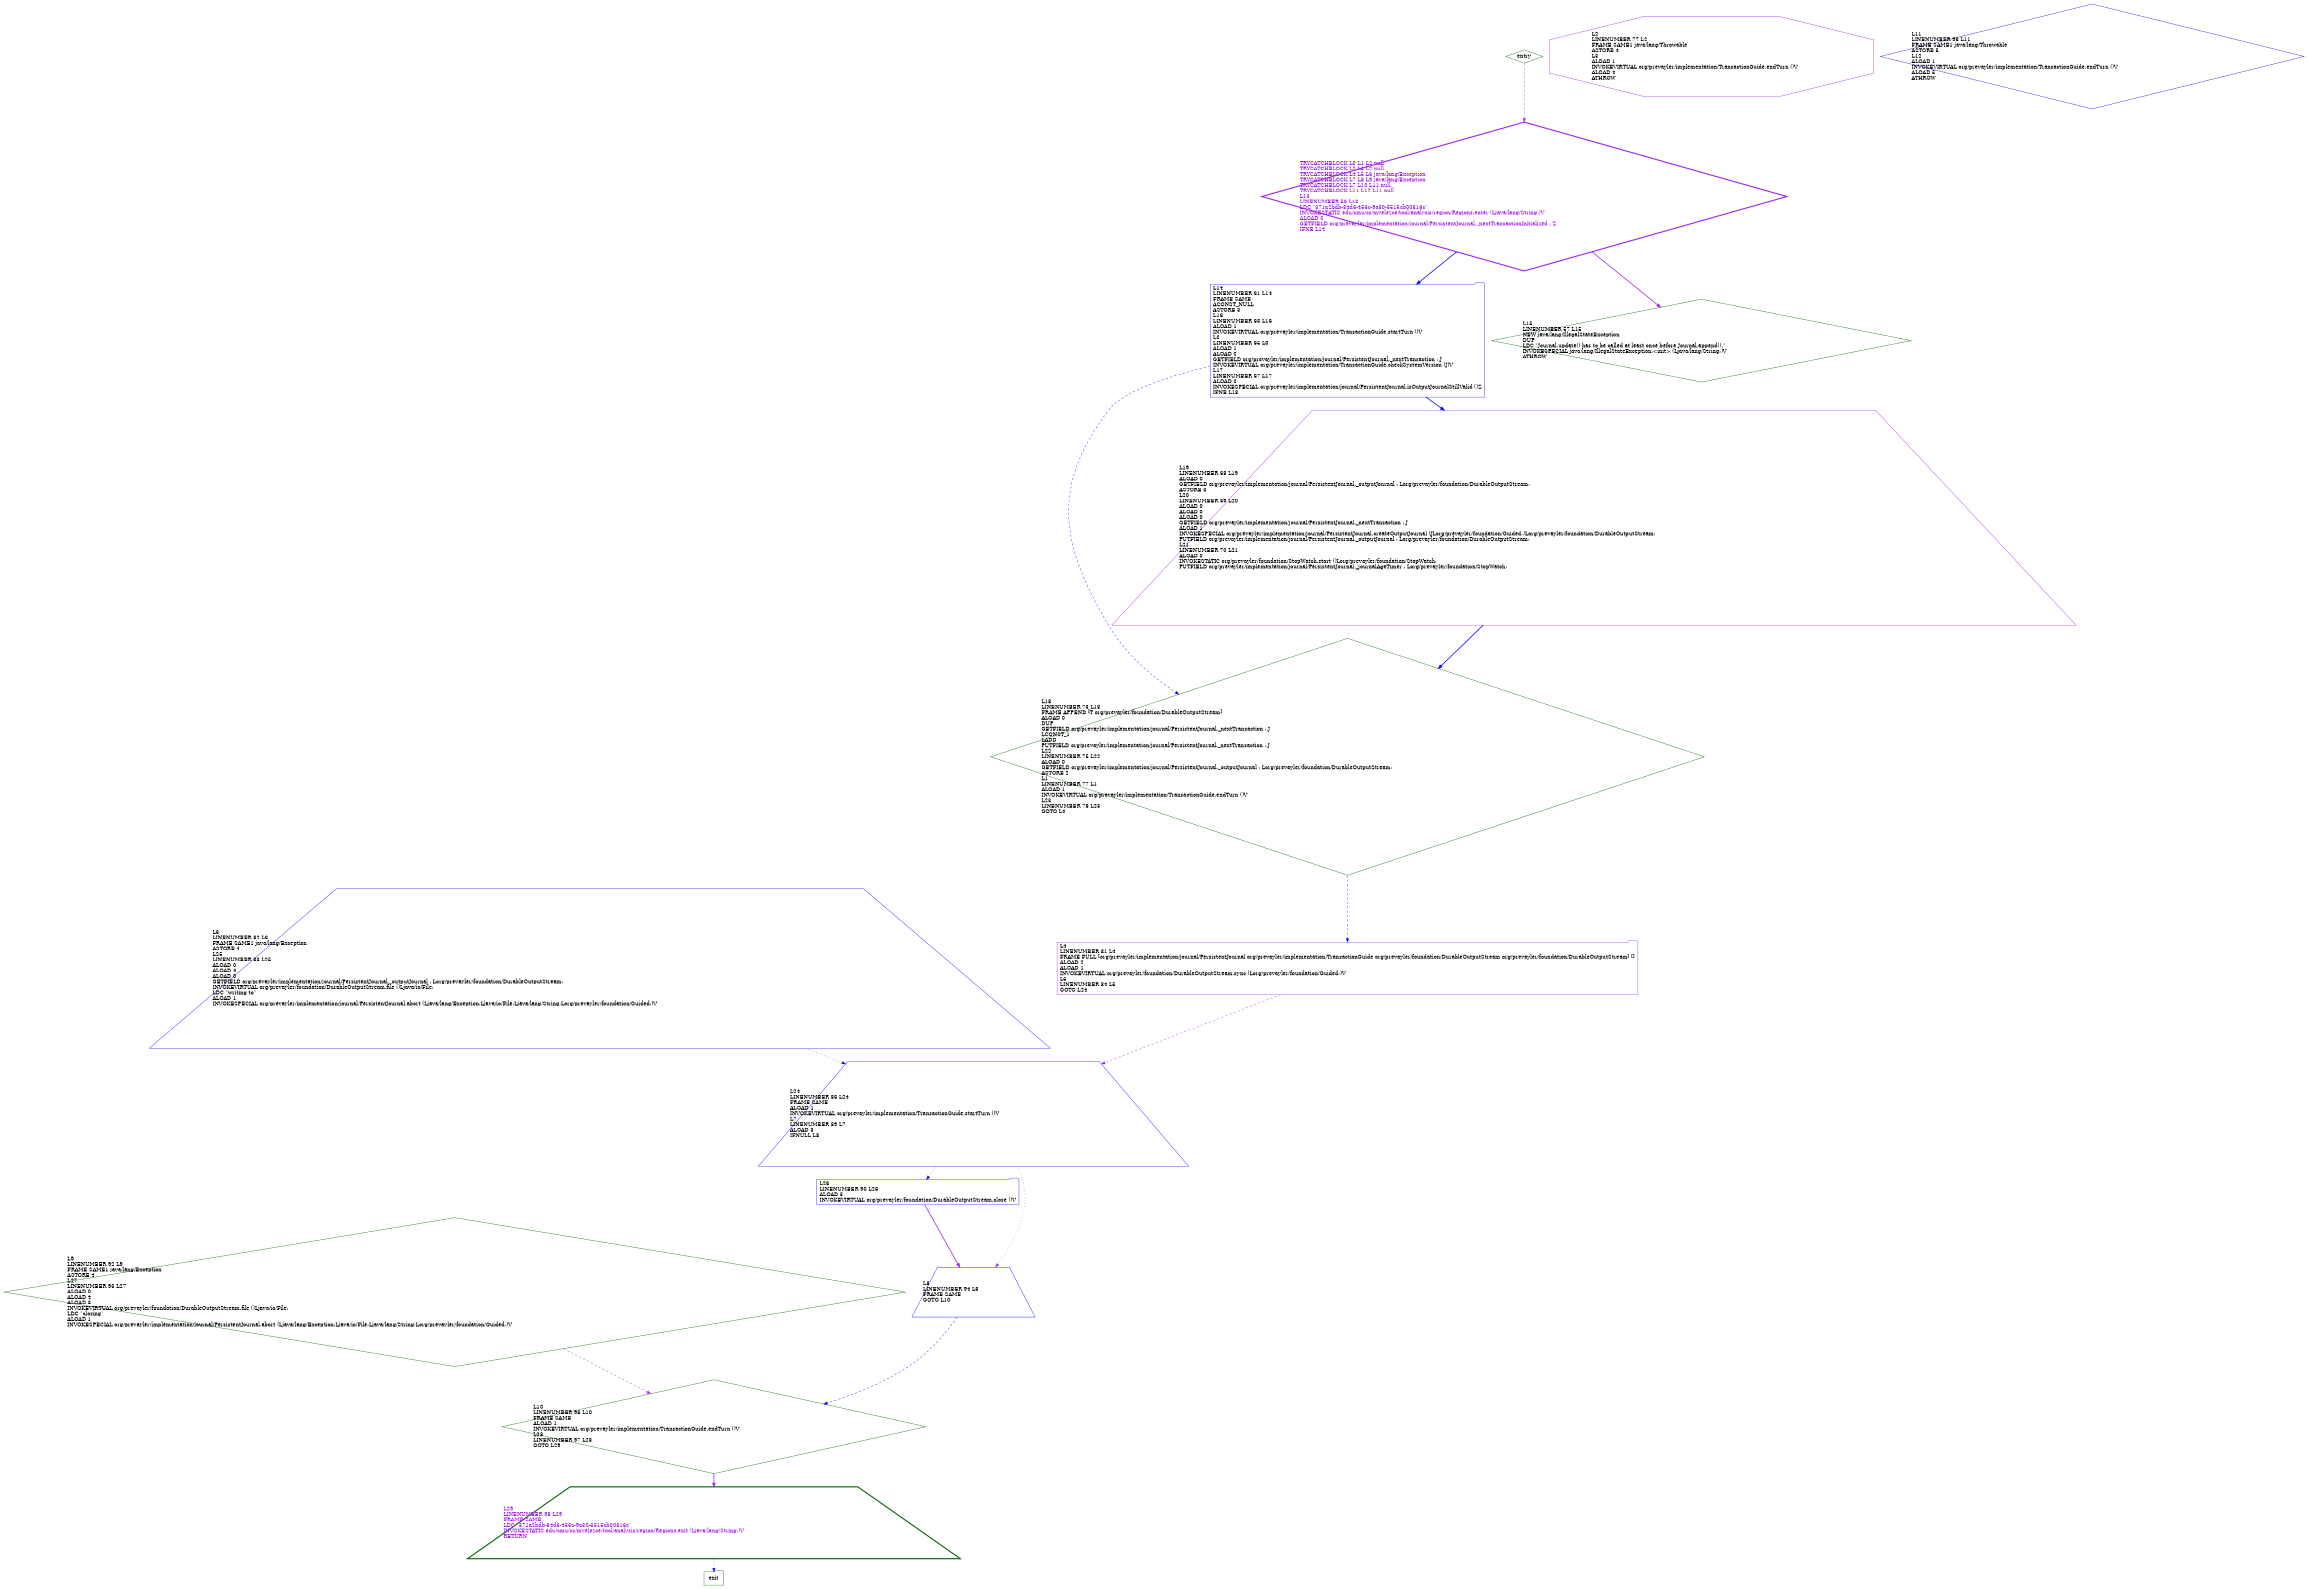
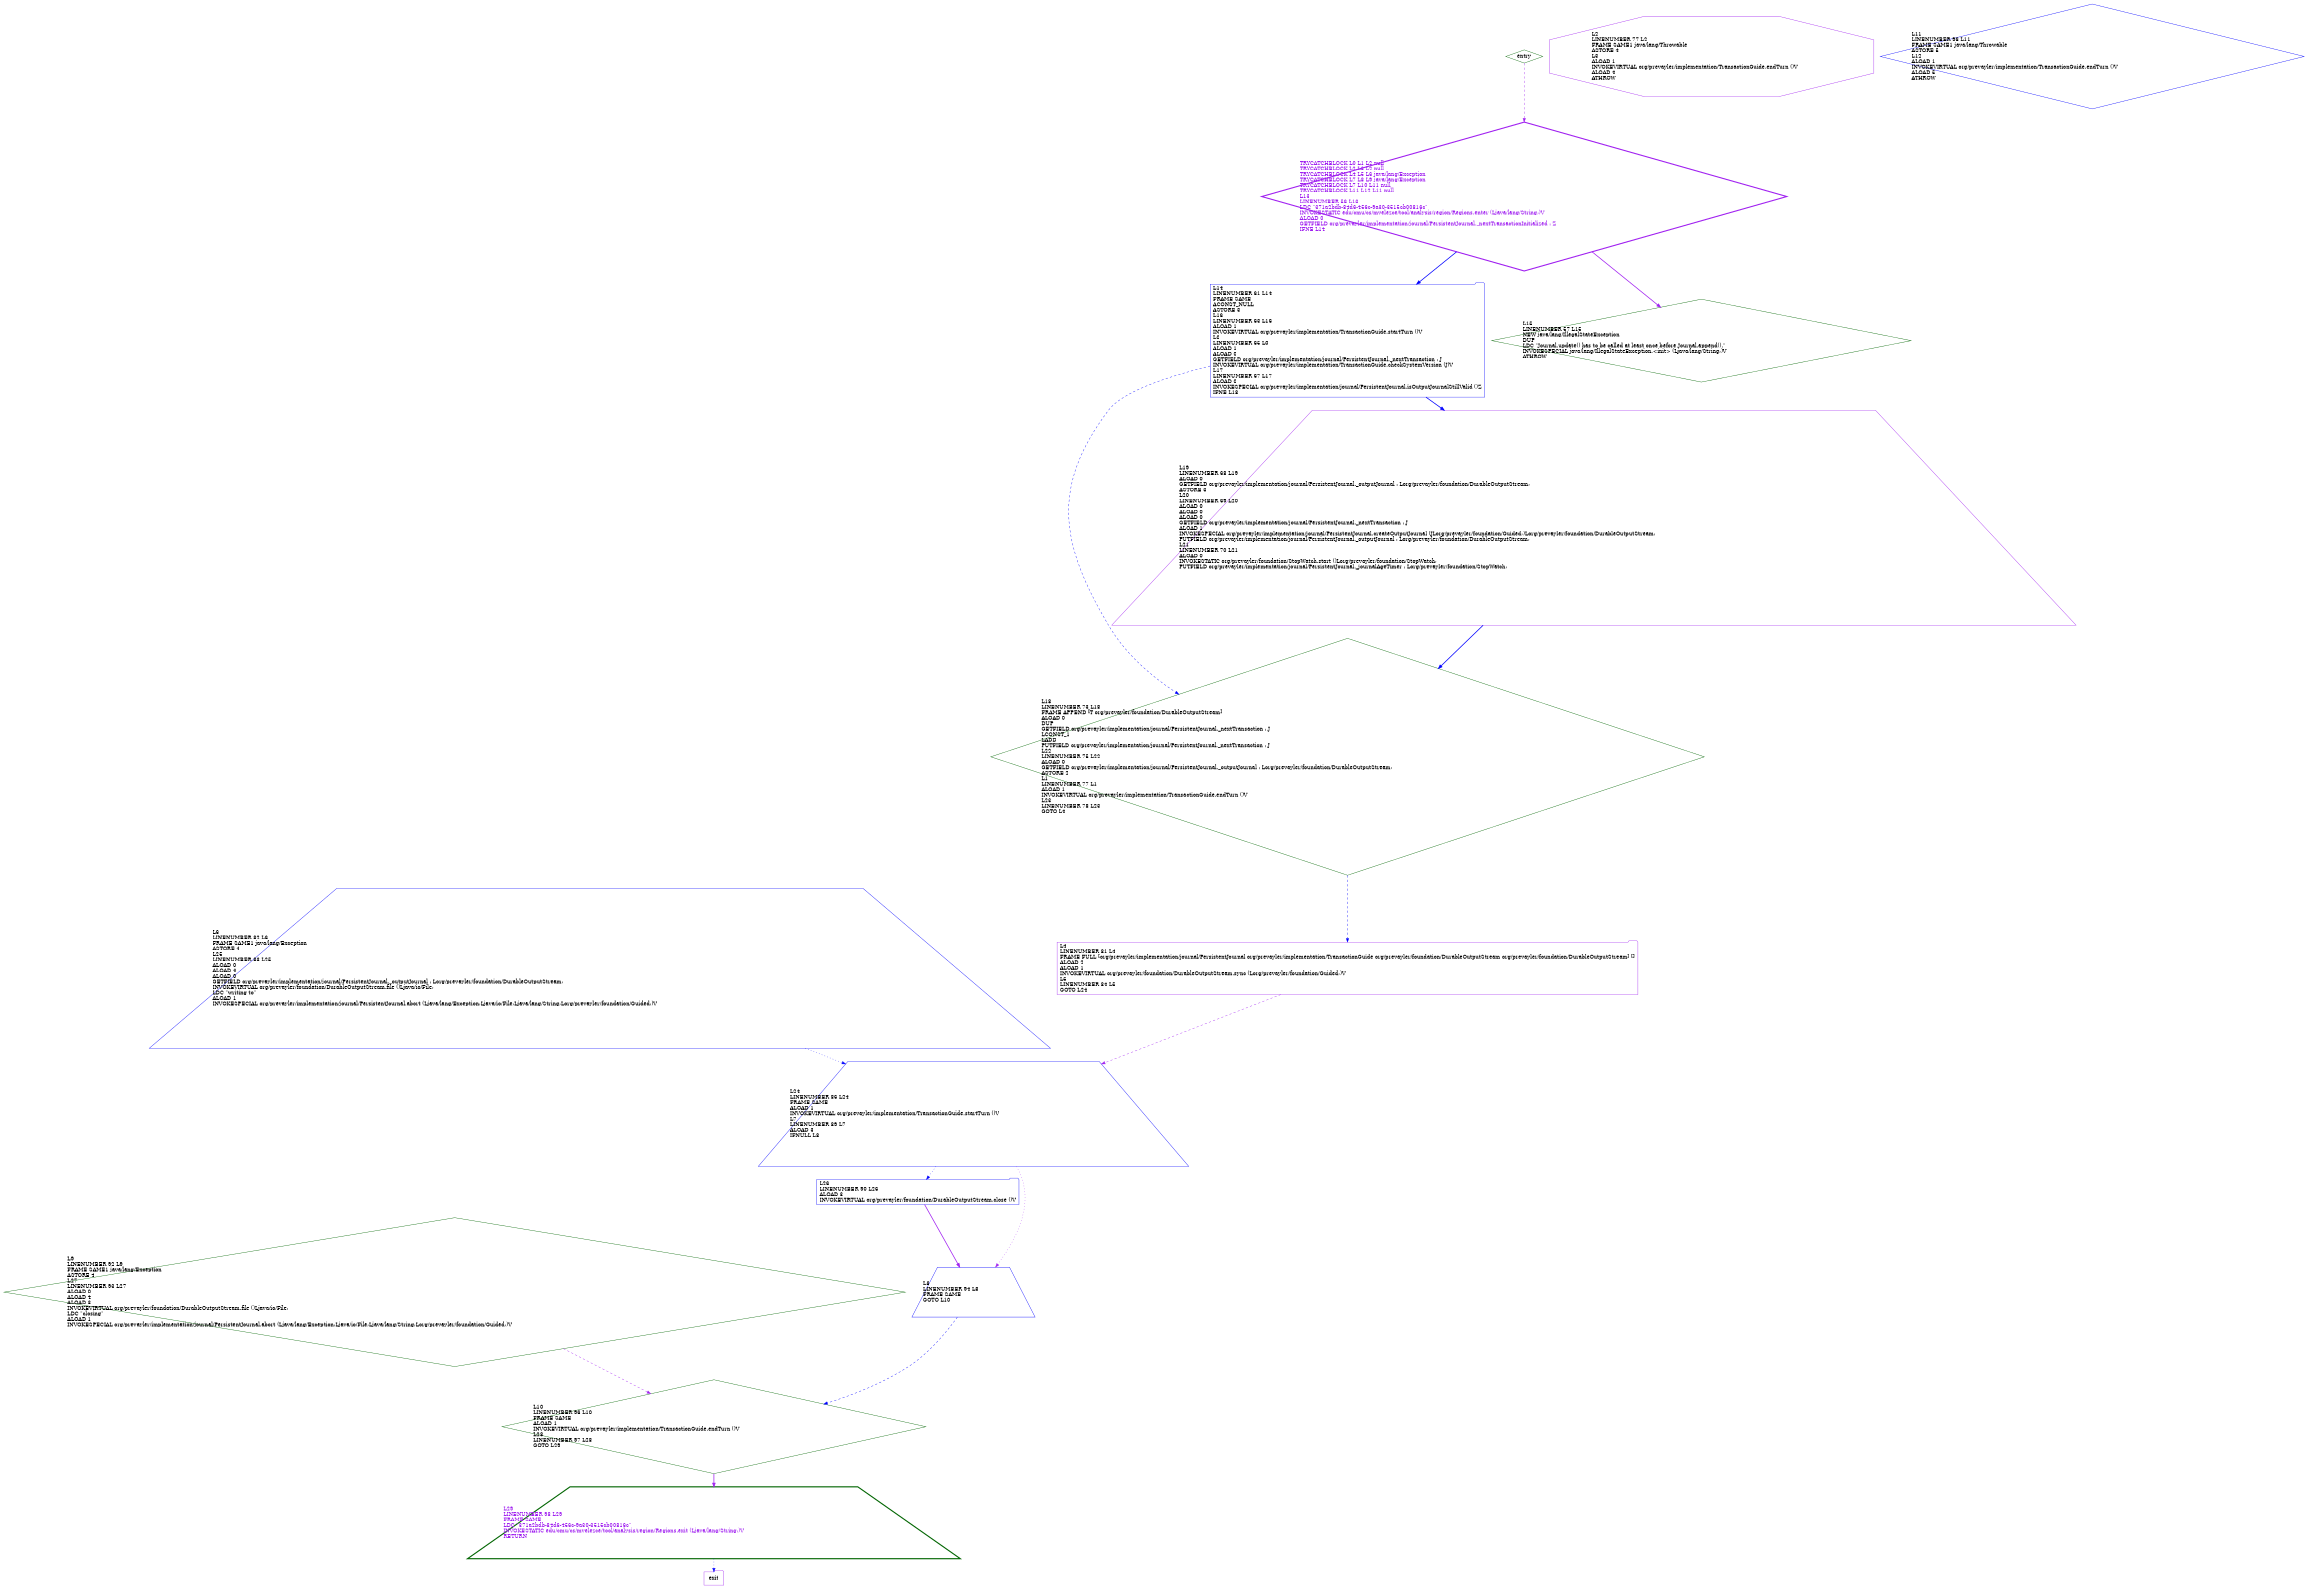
node "exit": color darkgreen -> purple
